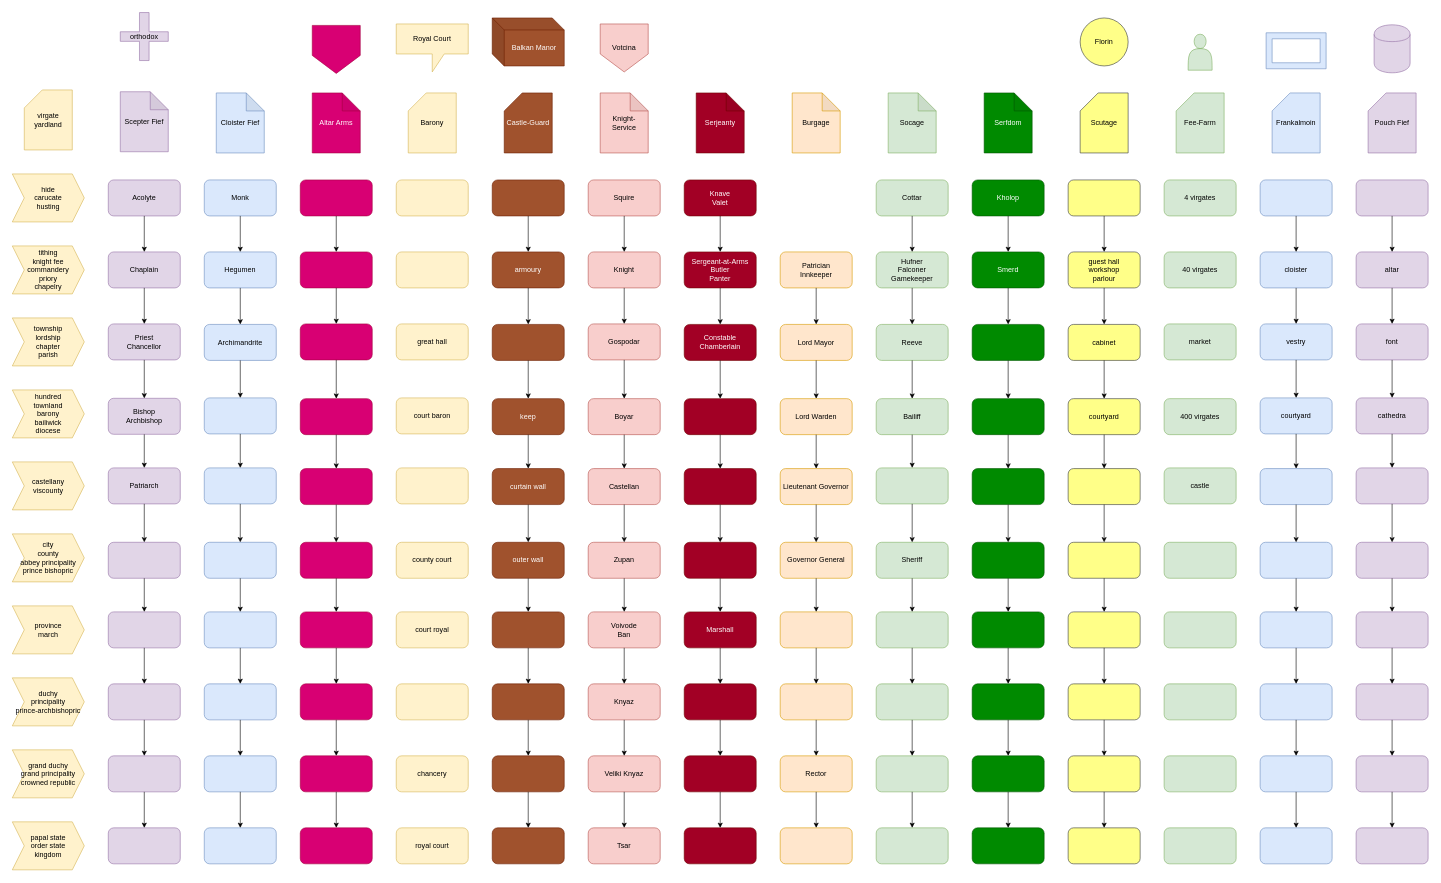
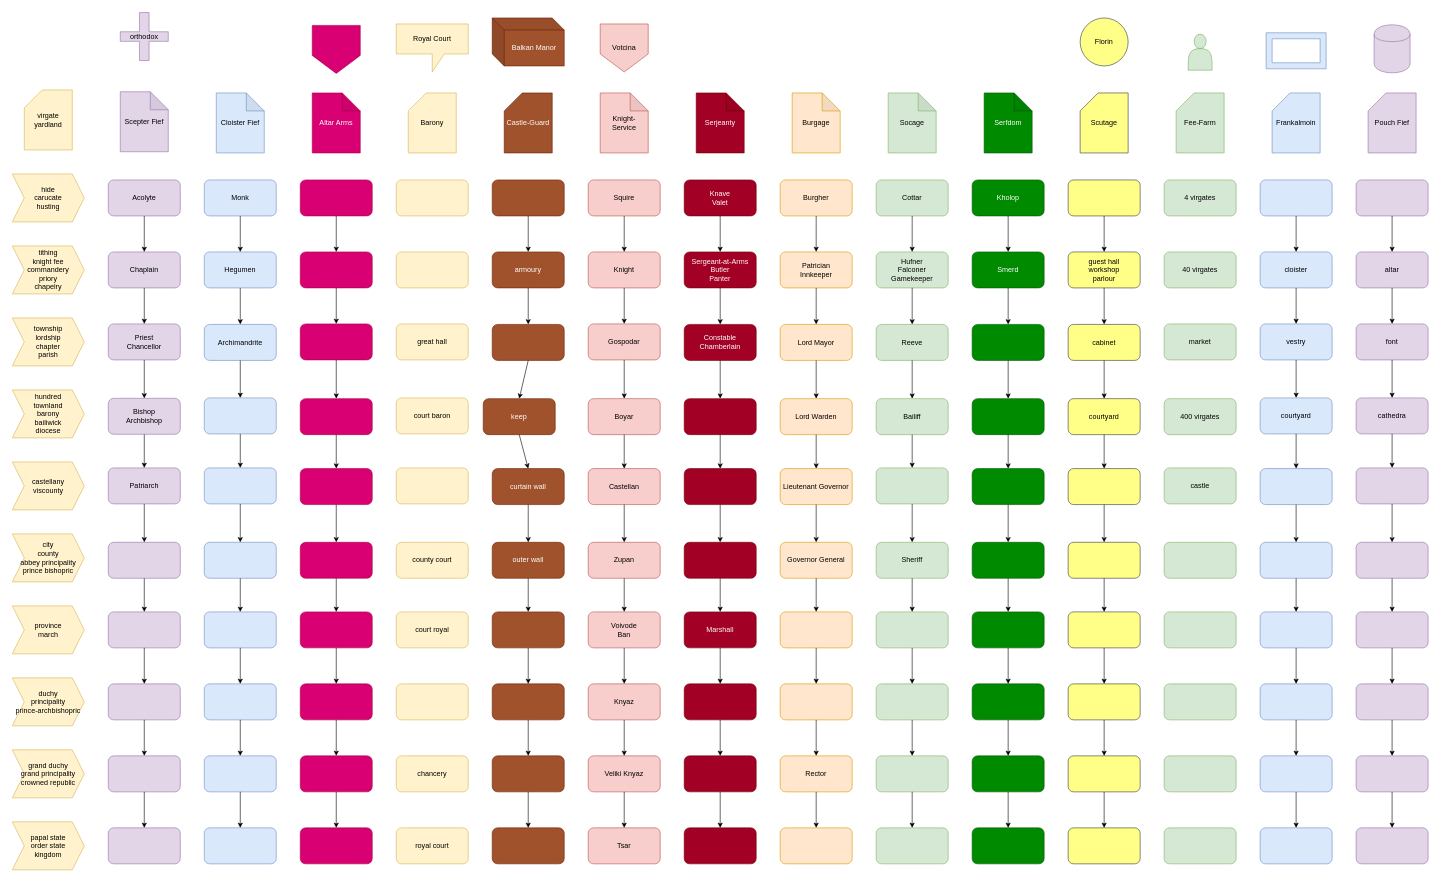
node "Burgher": added
edge "Burgher" -> "Patrician Innkeeper": added
node "keep": moved (528, 416) -> (519, 416)
